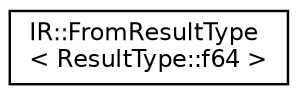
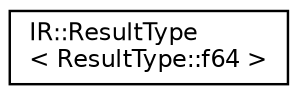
node "IR::FromResultType < ResultType::f64 >": label "IR::FromResultType < ResultType::f64 >" -> "IR::ResultType < ResultType::f64 >"
